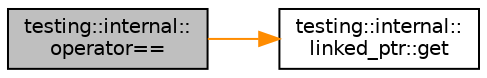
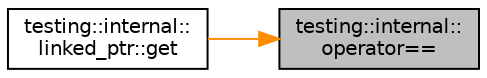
edge "testing::internal:: operator==" -> "testing::internal:: linked_ptr::get": reversed
